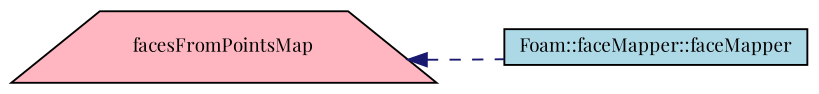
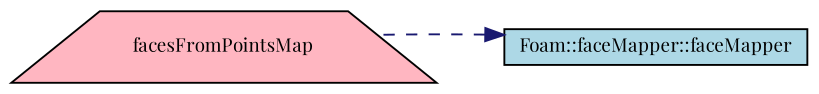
edge "Foam::faceMapper::faceMapper" -> "facesFromPointsMap": reversed
